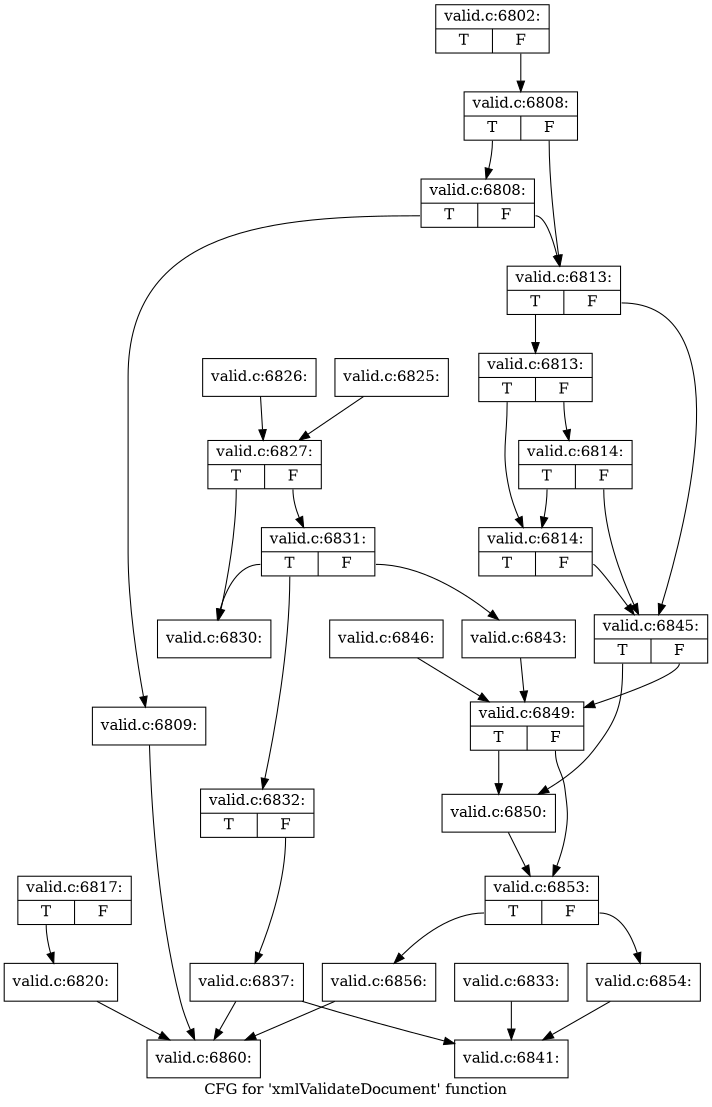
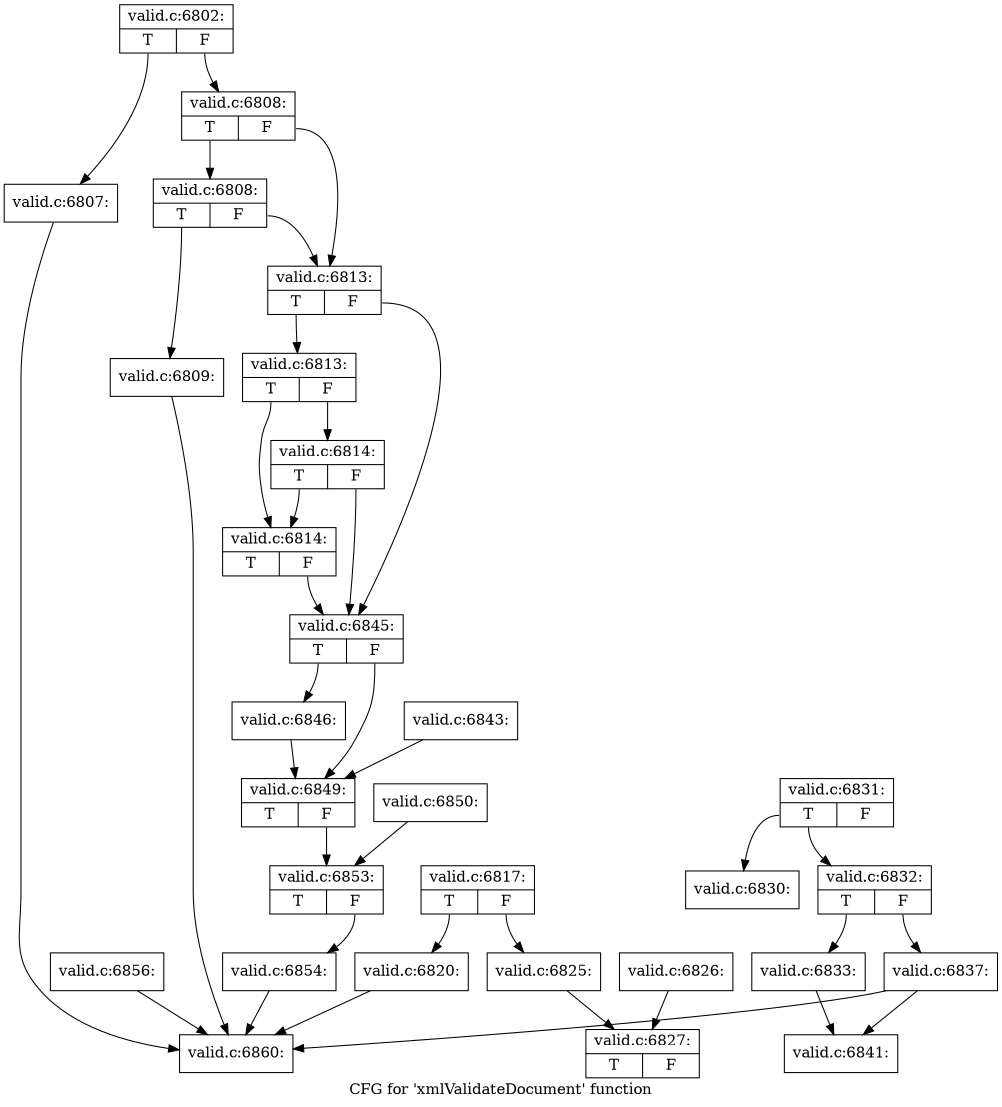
node "valid.c:6807:": added
edge "valid.c:6827:" -> "valid.c:6831:": removed
edge "valid.c:6827:" -> "valid.c:6830:": removed
edge "valid.c:6831:" -> "valid.c:6843:": removed
edge "valid.c:6845:" -> "valid.c:6850:": now "valid.c:6845:" -> "valid.c:6846:"
edge "valid.c:6849:" -> "valid.c:6850:": removed
edge "valid.c:6853:" -> "valid.c:6856:": removed
edge "valid.c:6817:" -> "valid.c:6825:": added
edge "valid.c:6832:" -> "valid.c:6833:": added
edge "valid.c:6854:" -> "valid.c:6841:": now "valid.c:6854:" -> "valid.c:6860:"
